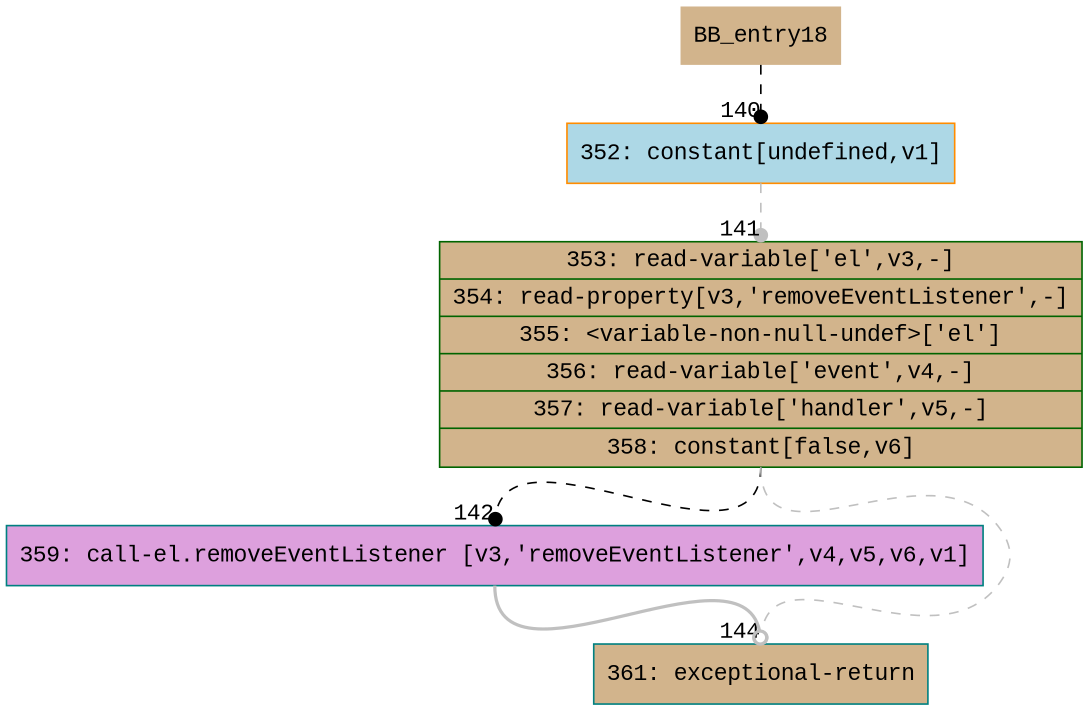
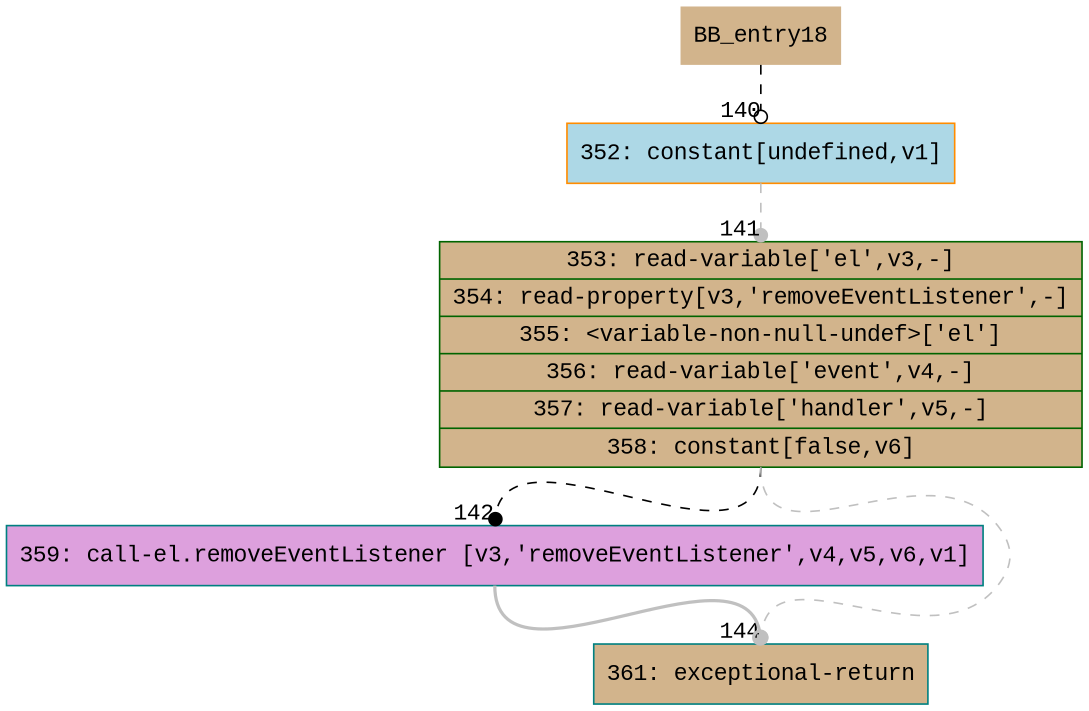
edge "BB_entry18" -> "352: constant[undefined,v1]": arrowhead dot -> odot
edge "353: read-variable['el',v3,-]" -> "361: exceptional-return": arrowhead odot -> dot
